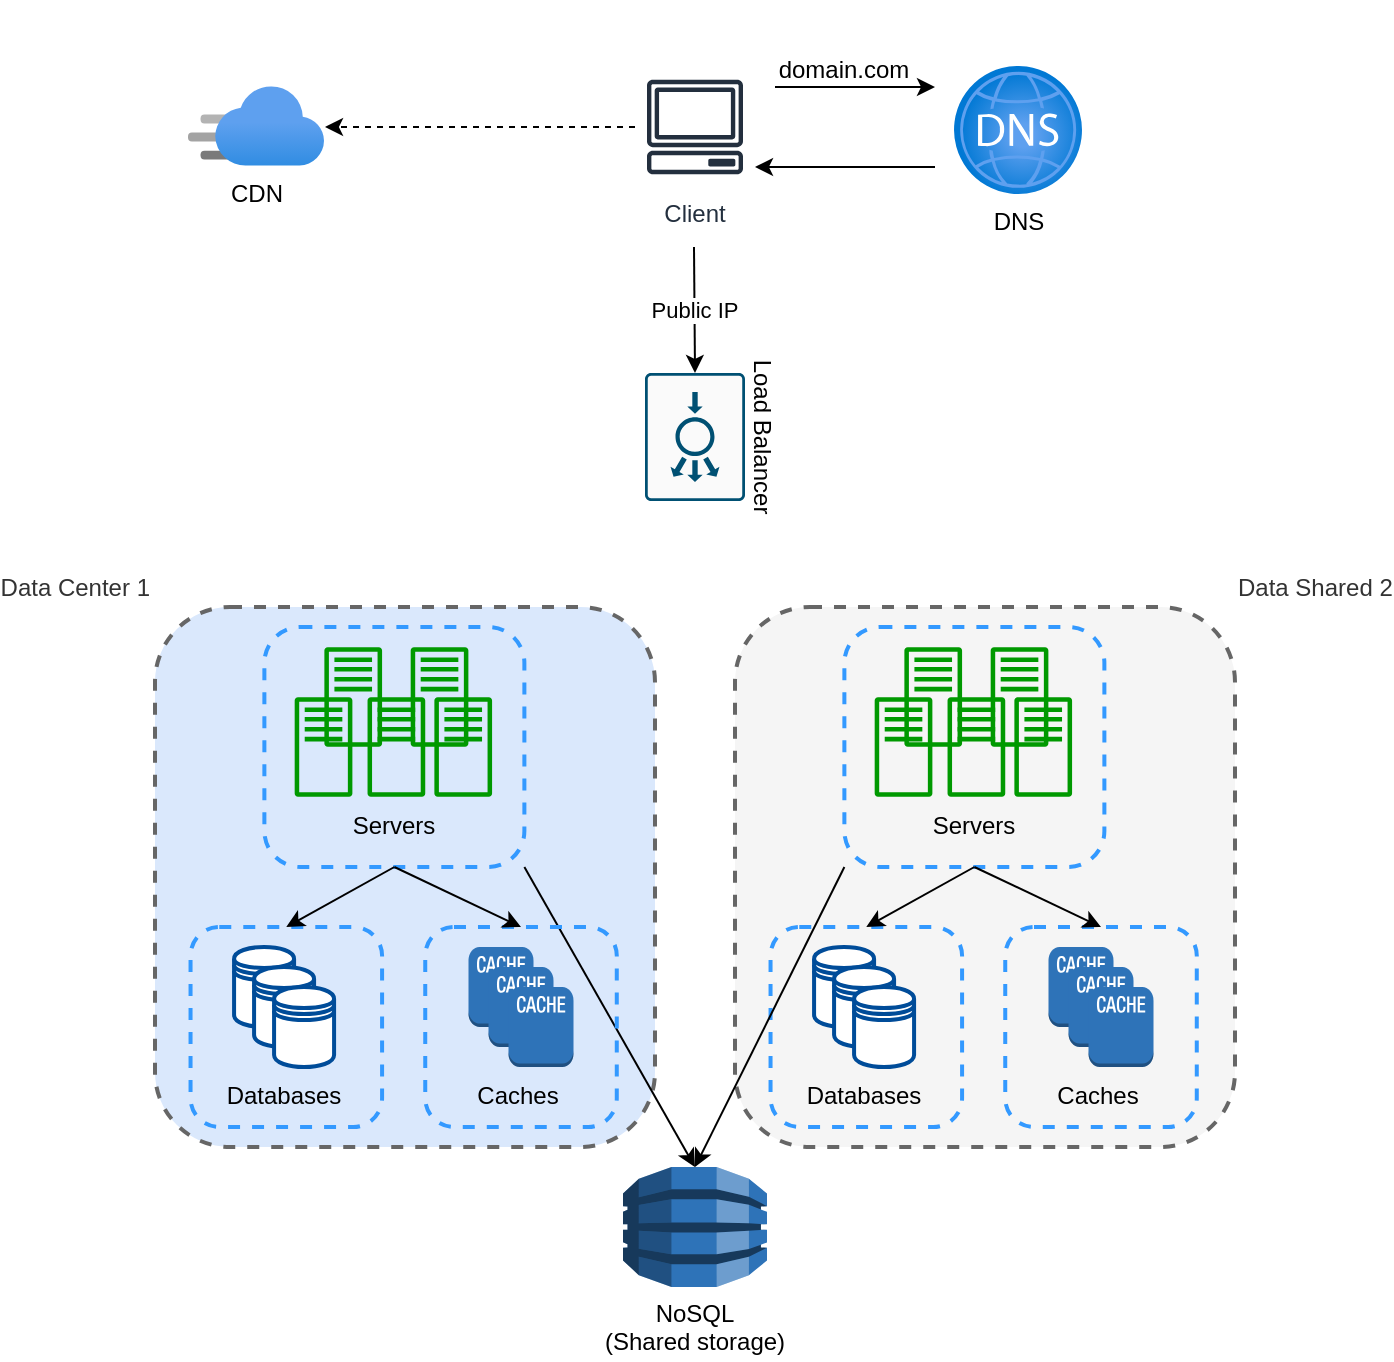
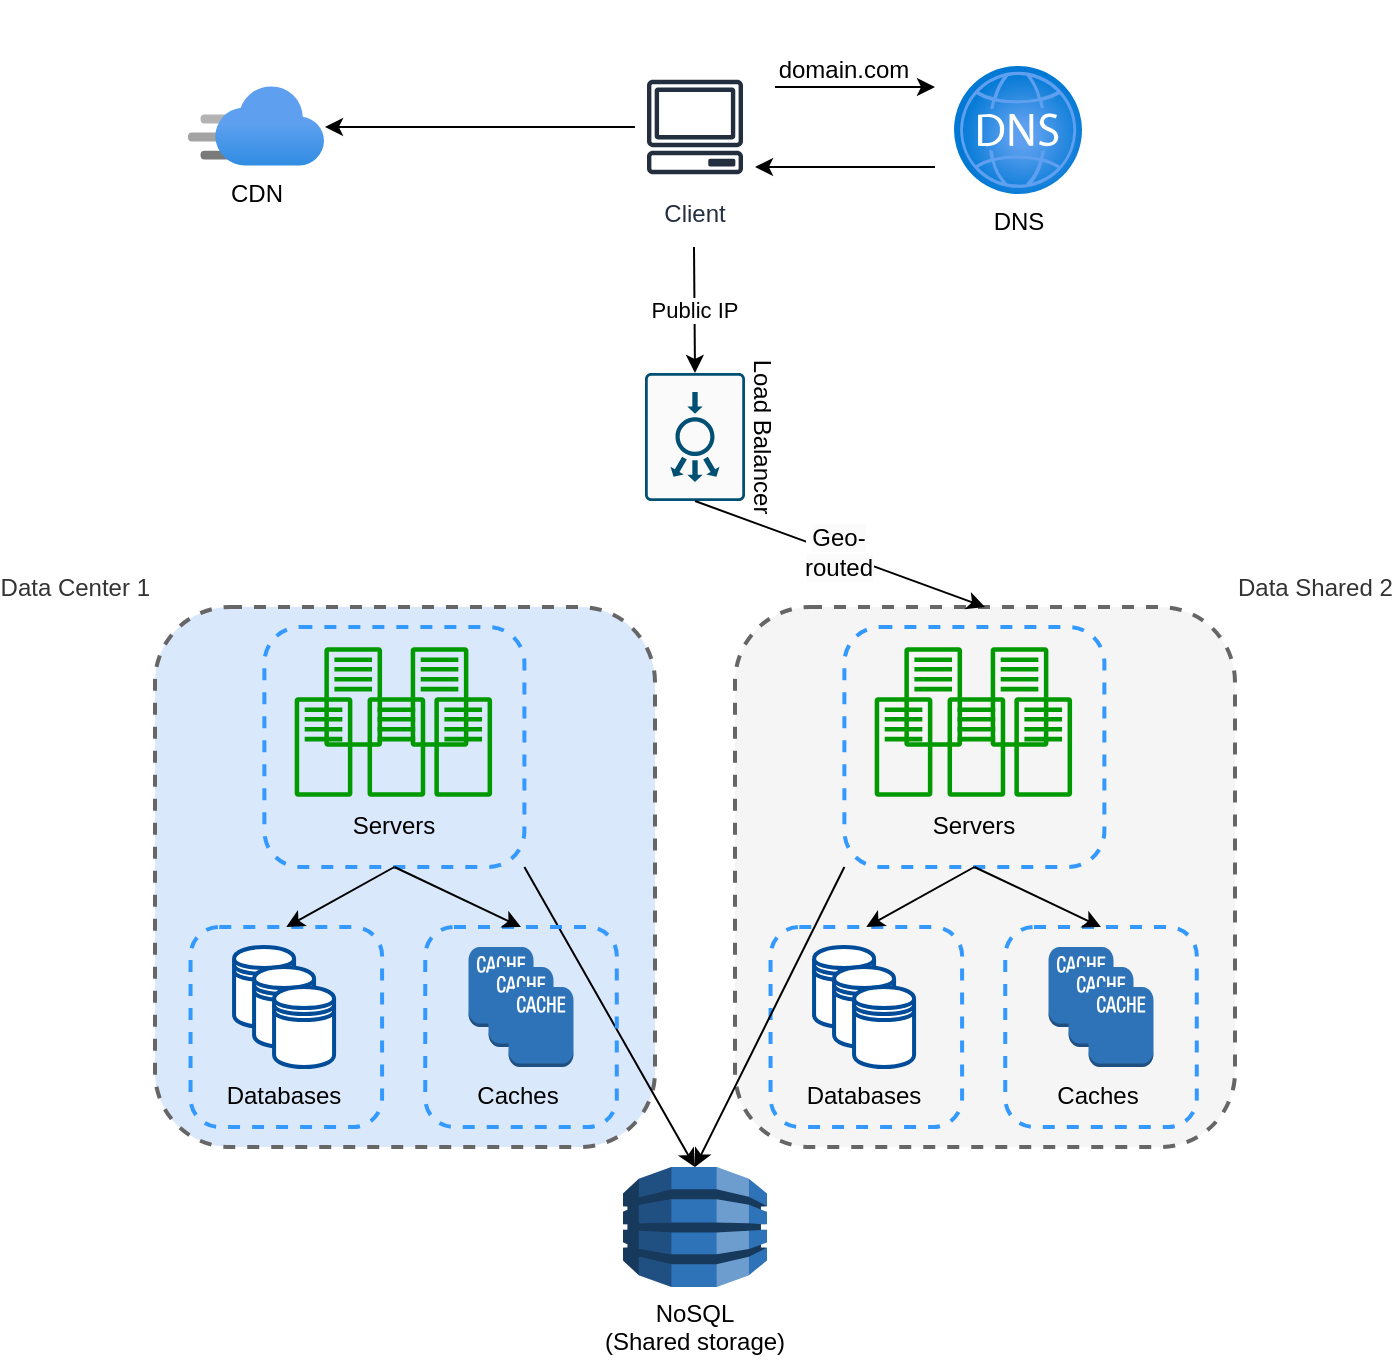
edge "Client" -> "CDN": style dashed -> solid
edge "Load Balancer" -> "Data Shared 2": added, label "Geo-routed"
